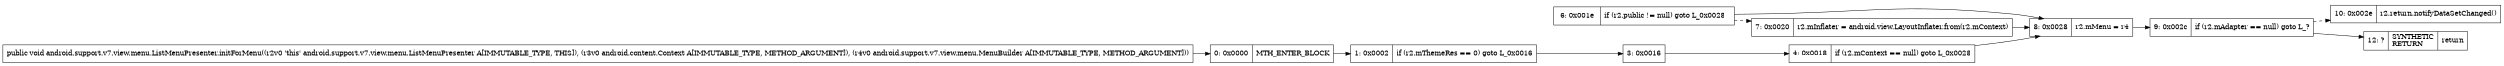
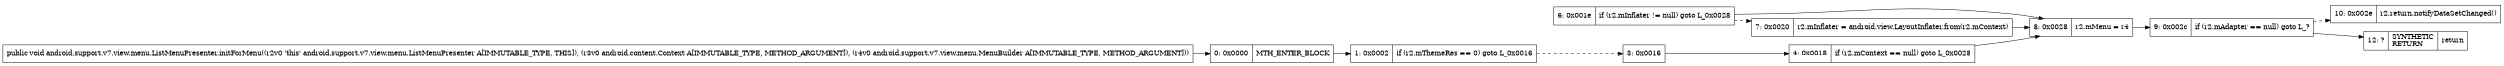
node "6: 0x001e": text "if (r2.public != null) goto L_0x0028" -> "if (r2.mInflater != null) goto L_0x0028"
edge "1: 0x0002" -> "3: 0x0016": style solid -> dashed
